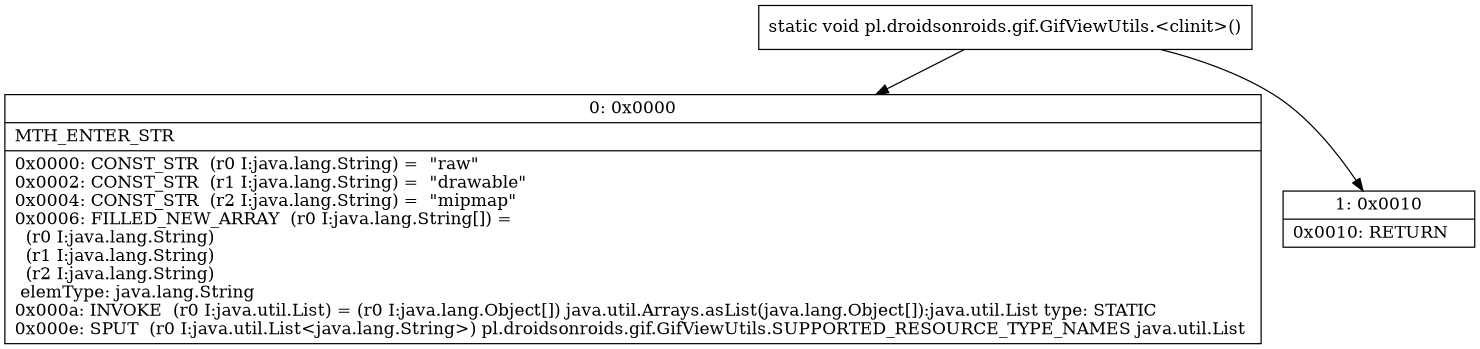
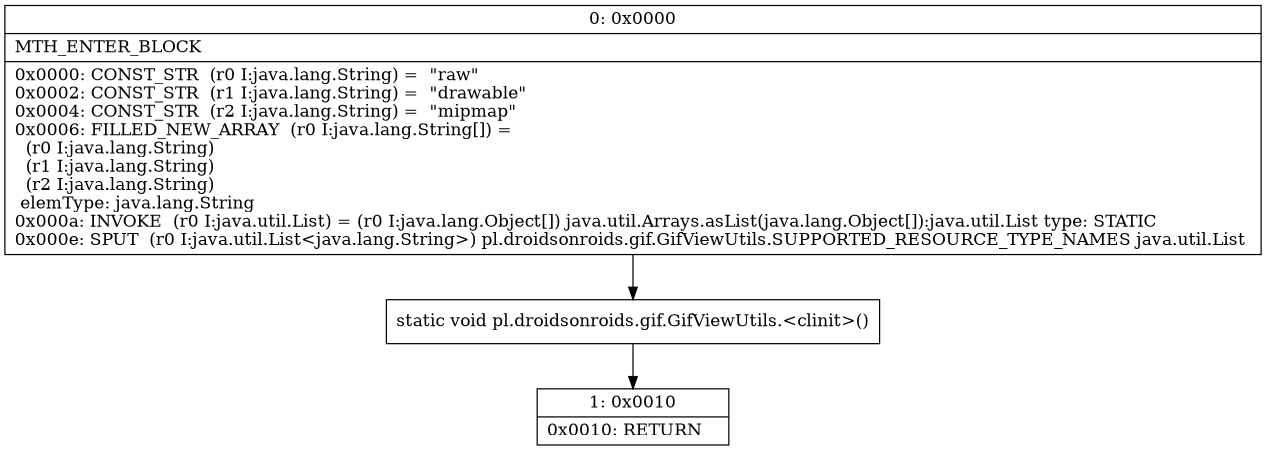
edge "static void pl.droidsonroids.gif.GifViewUtils.<clinit>()" -> "0: 0x0000": reversed
node "0: 0x0000": text "MTH_ENTER_STR" -> "MTH_ENTER_BLOCK"
